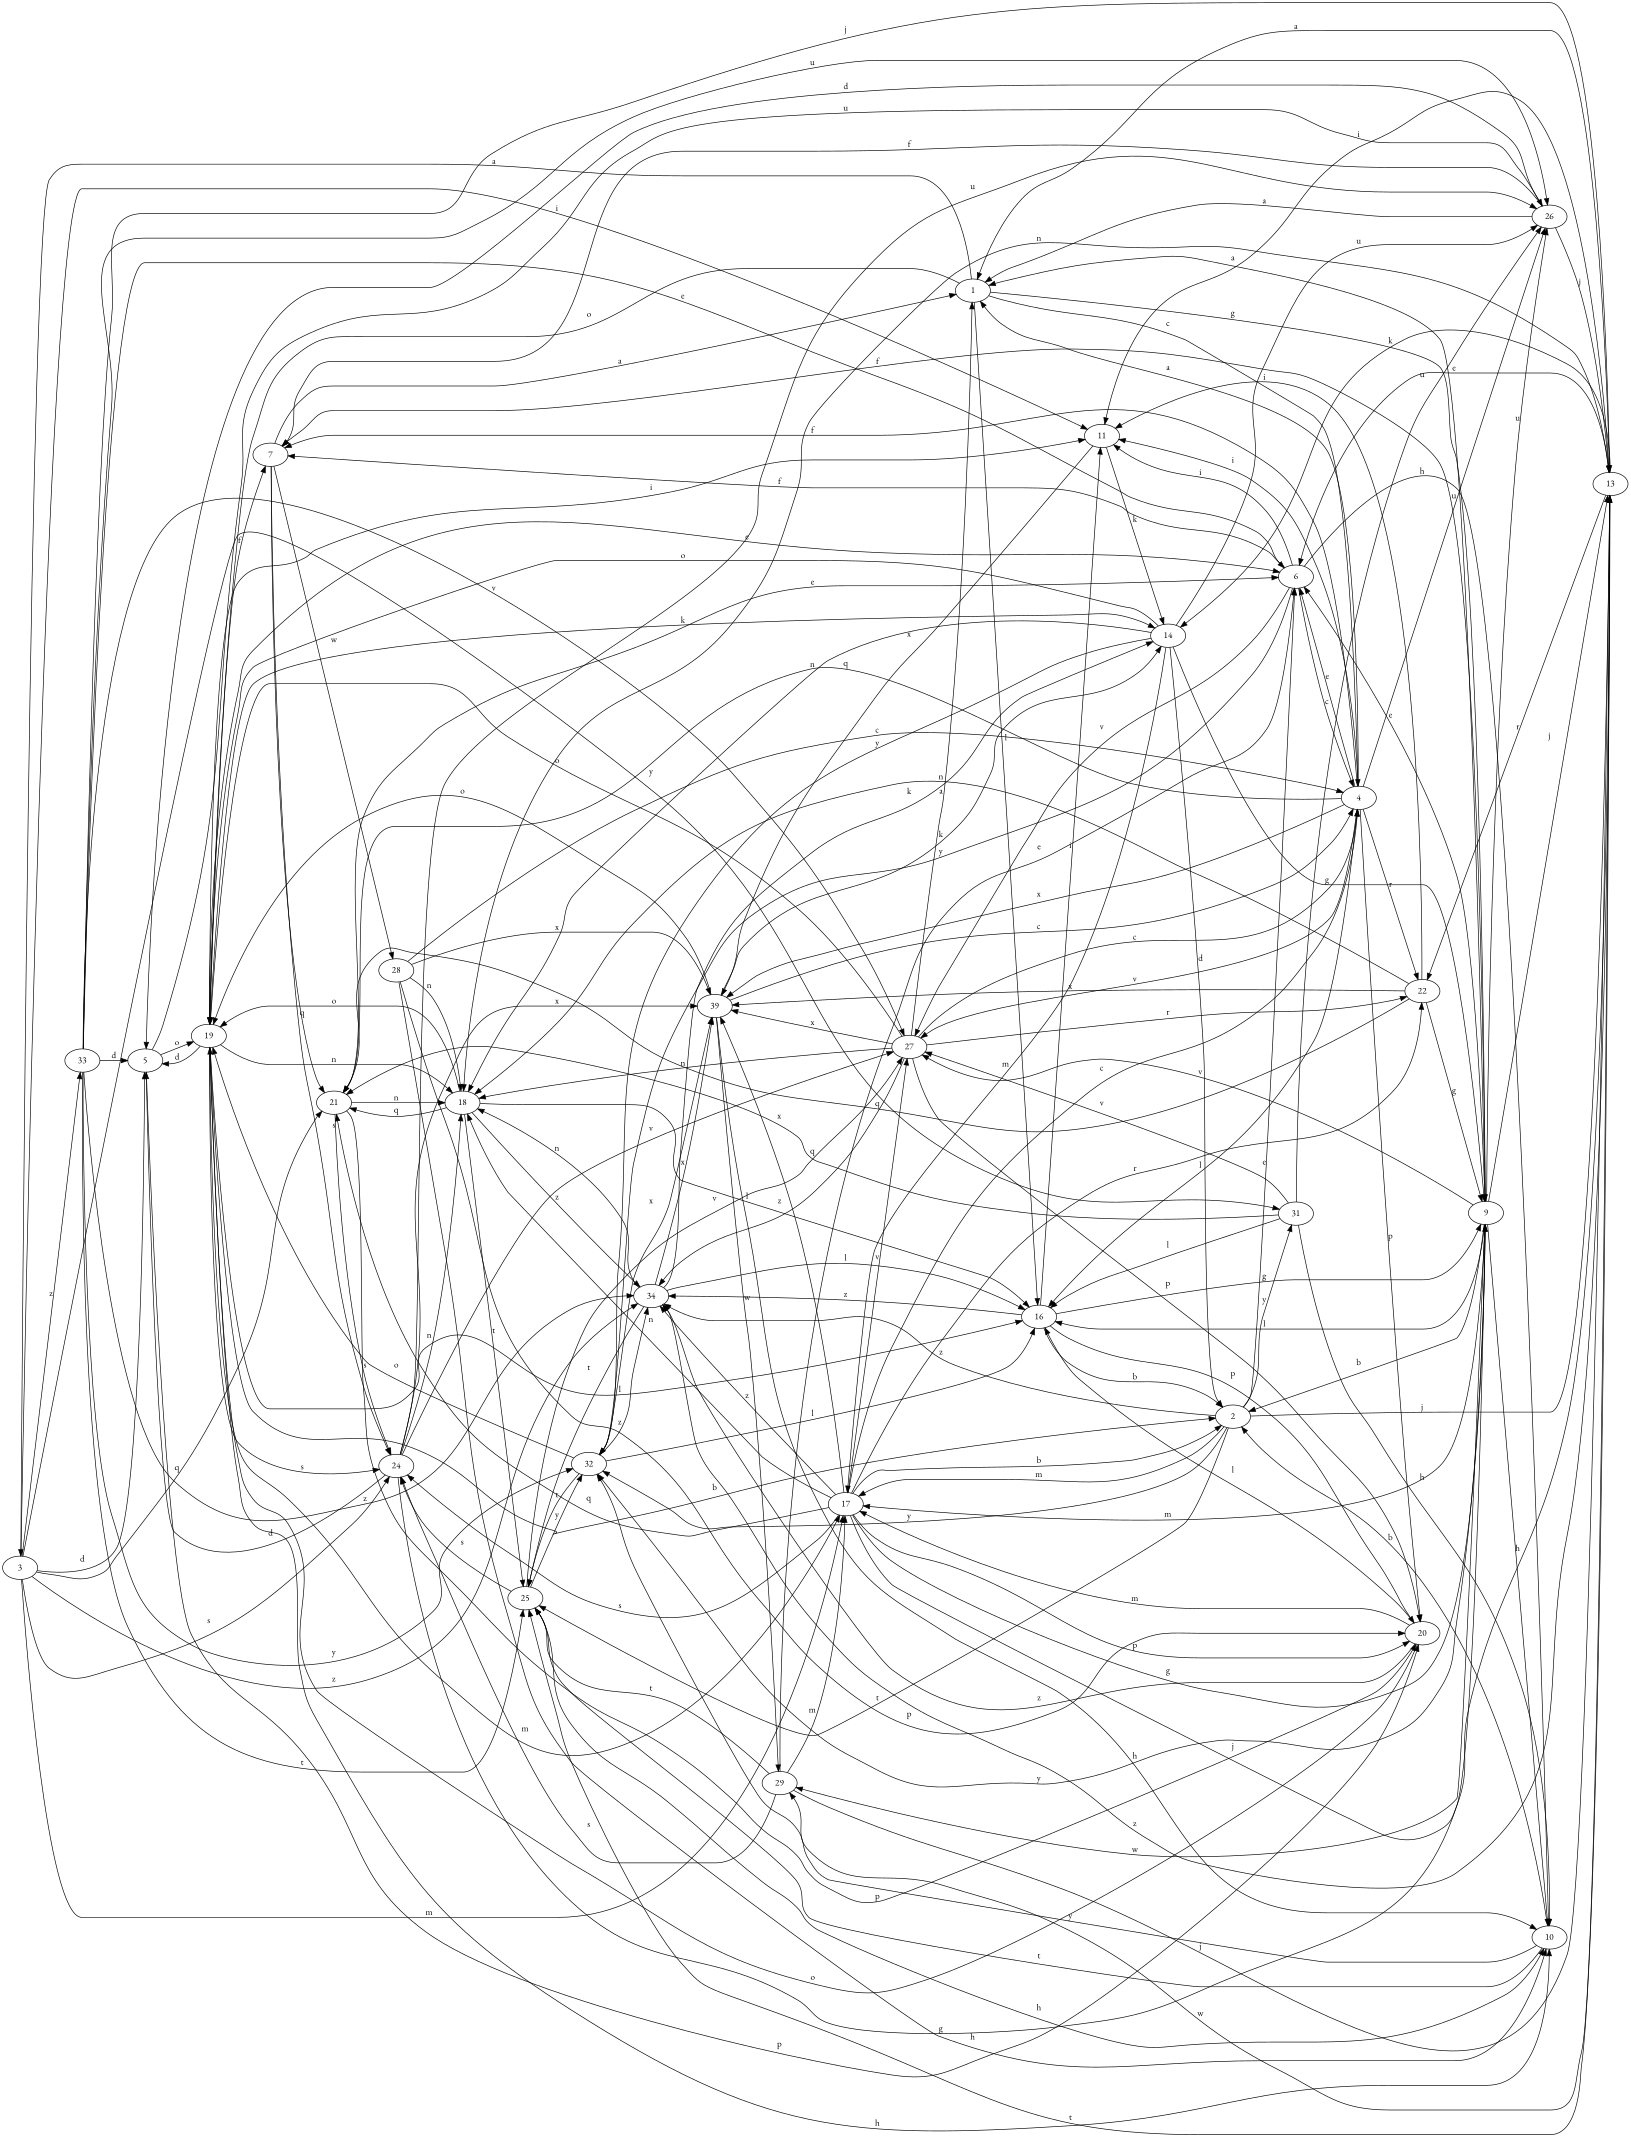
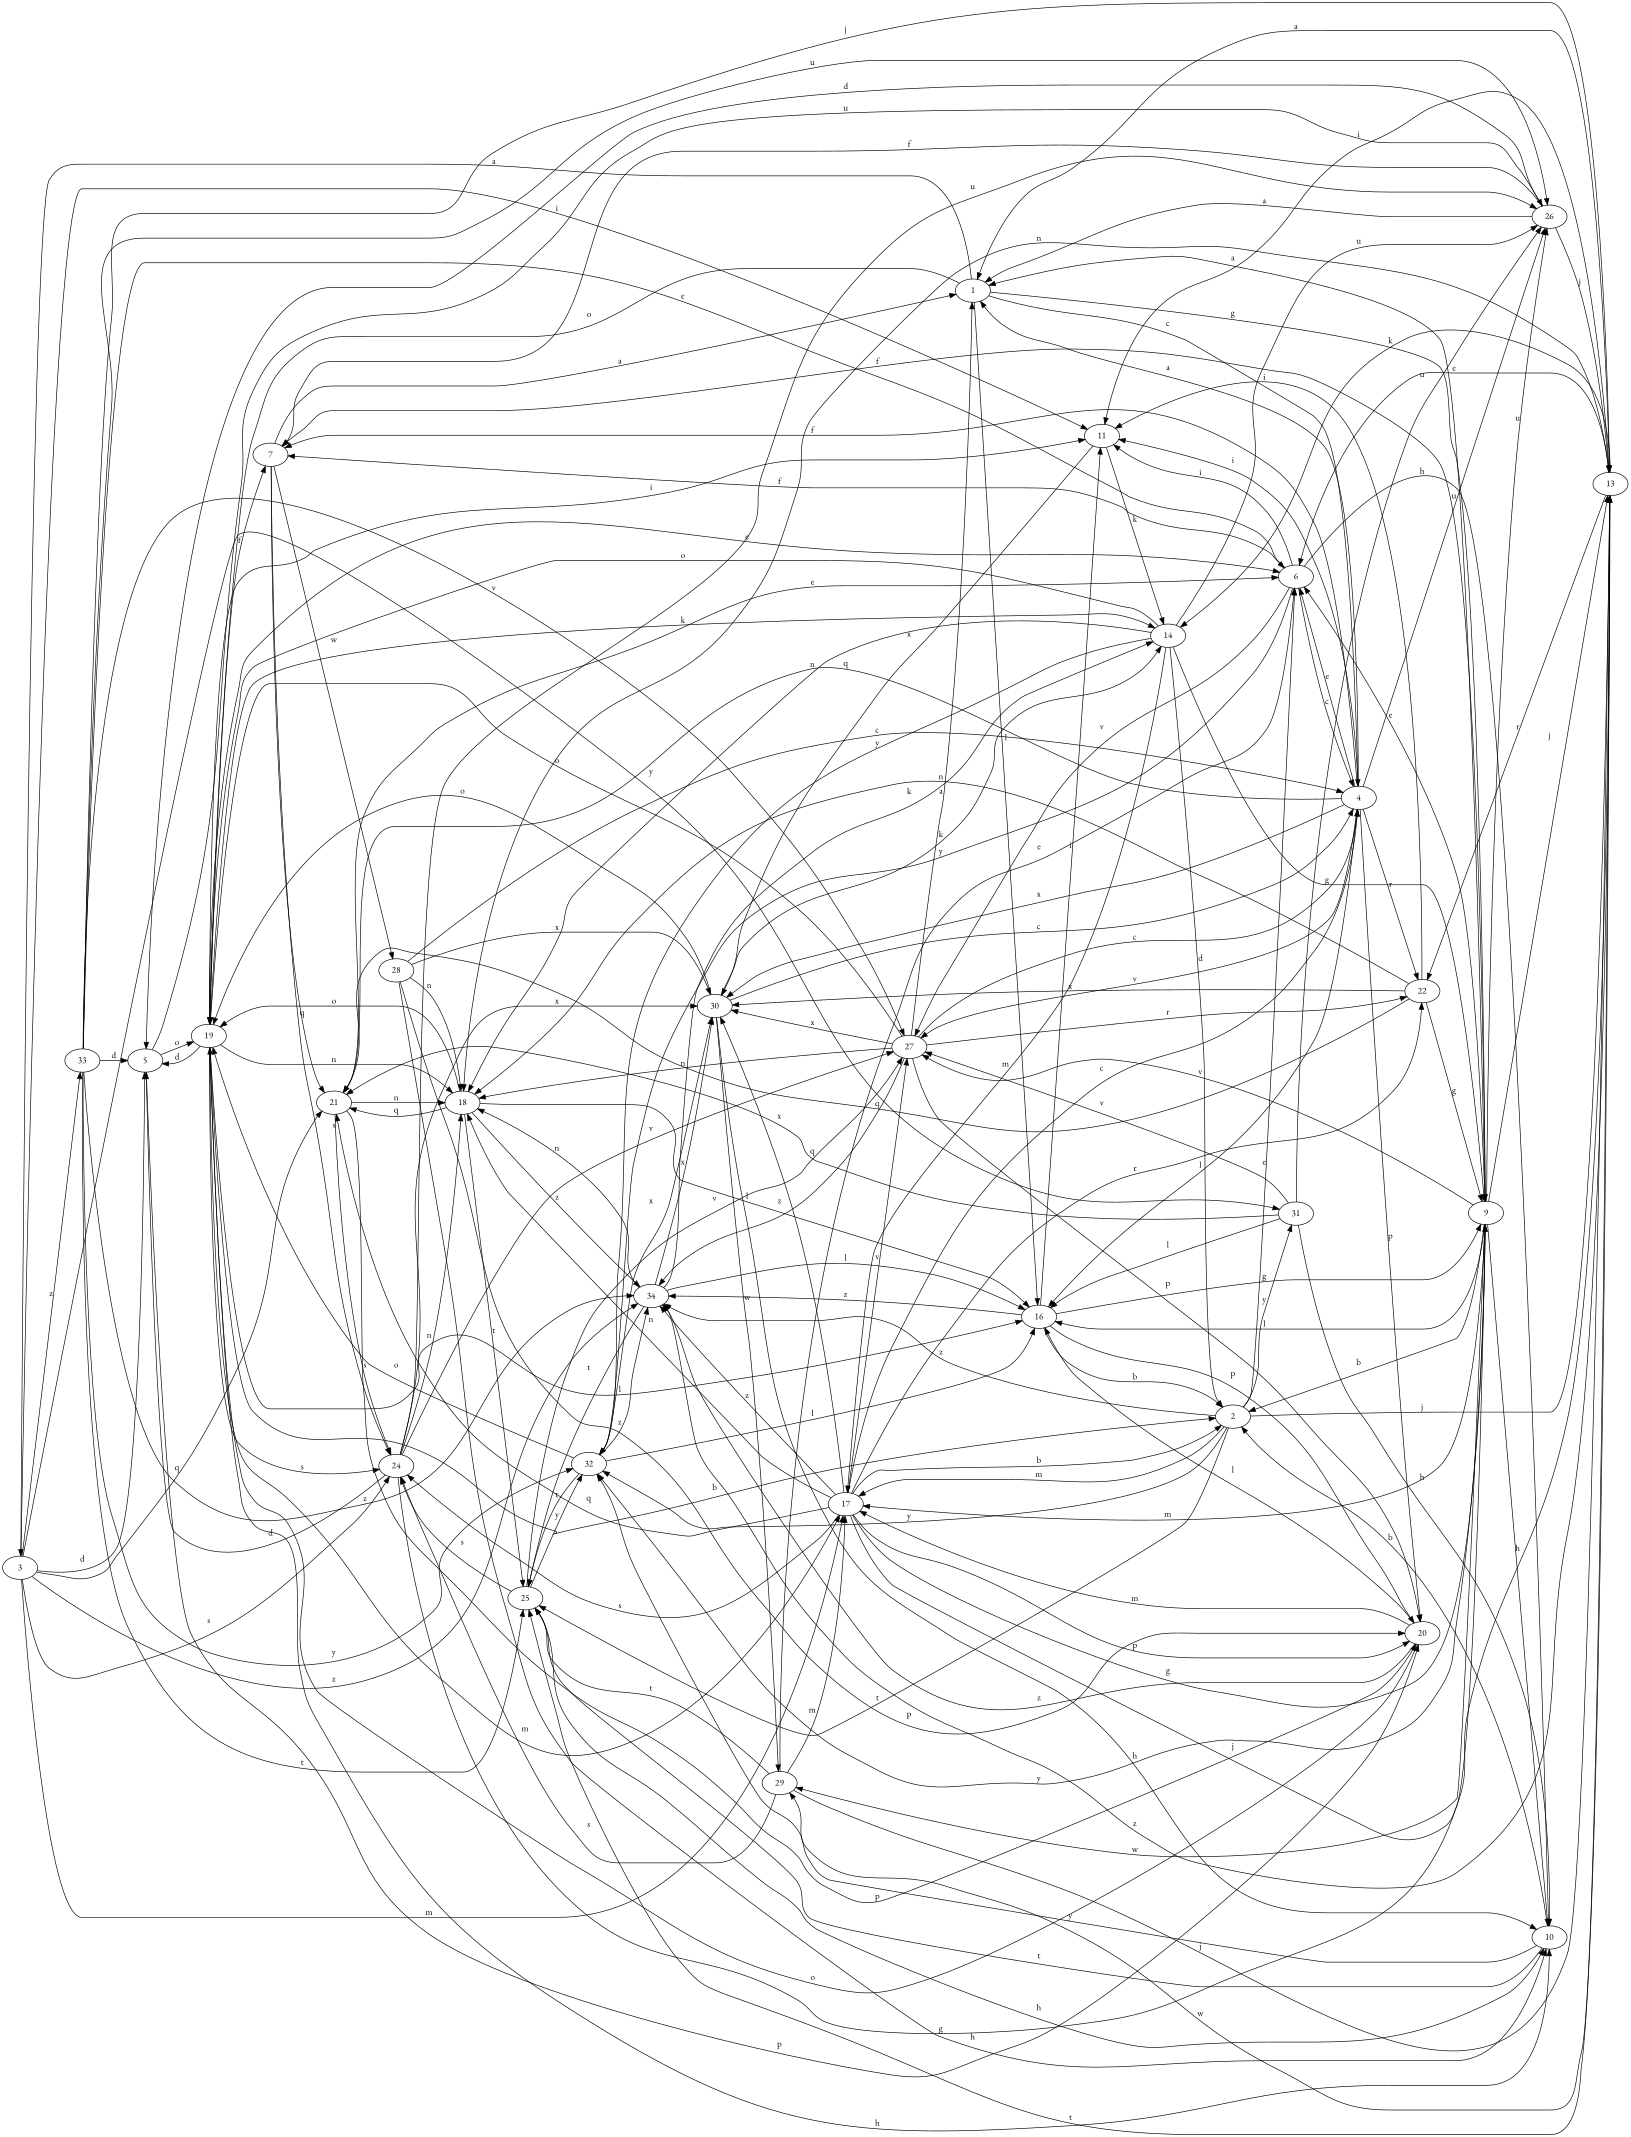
node "39": label "39" -> "30"
